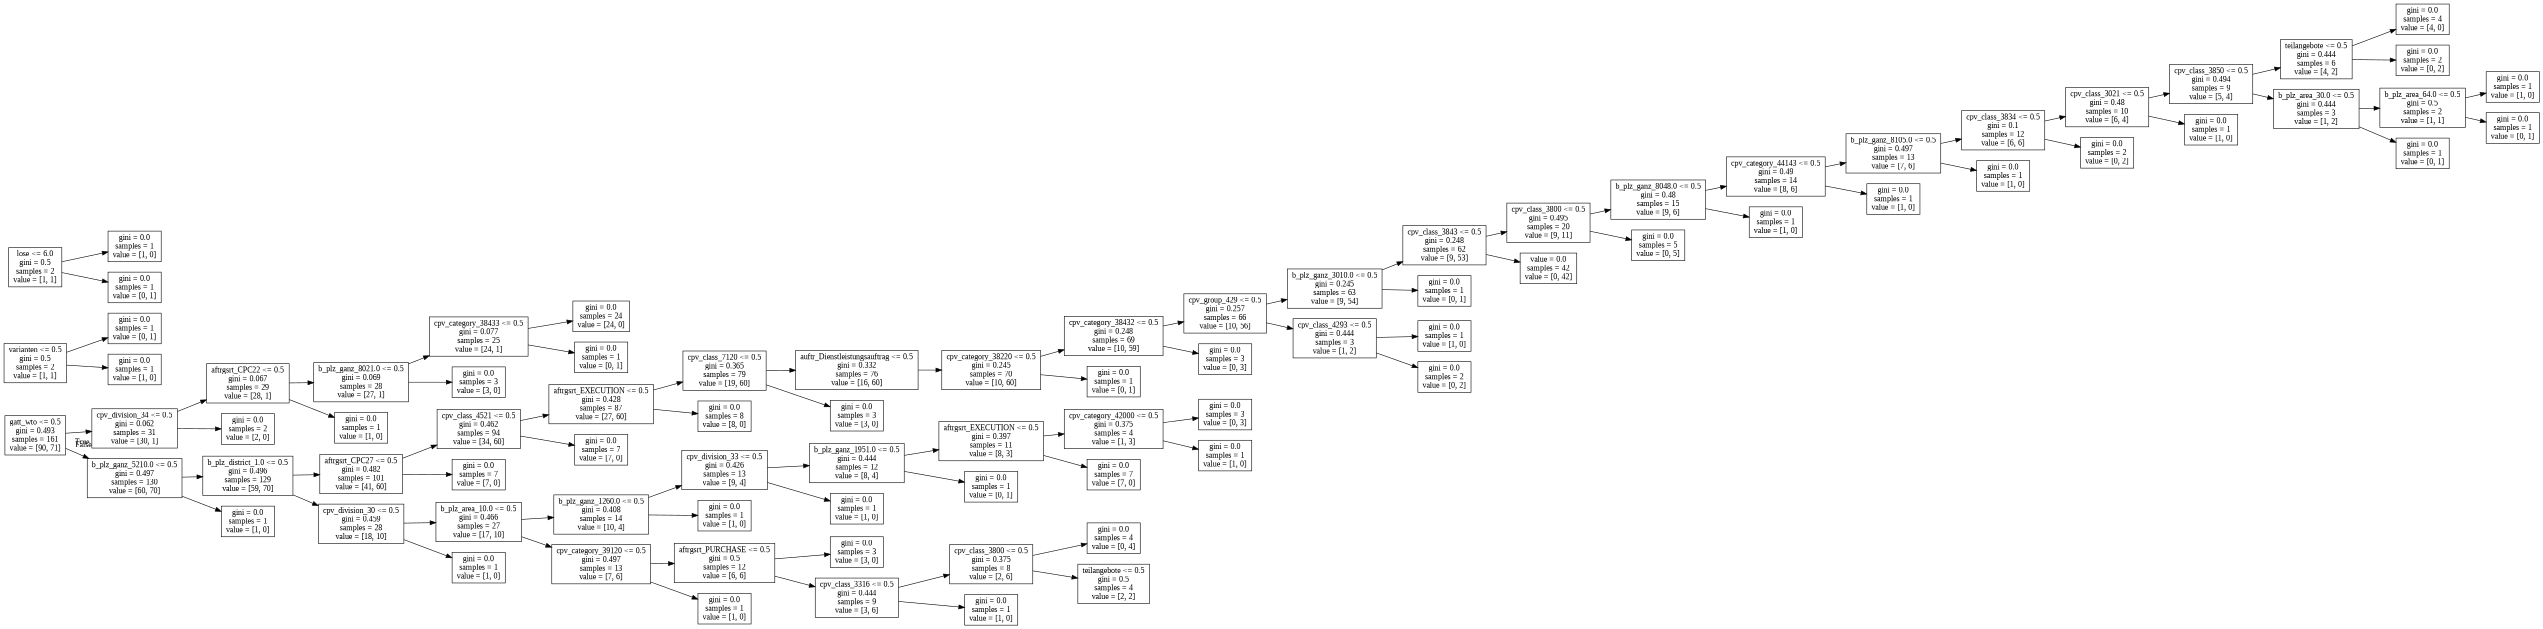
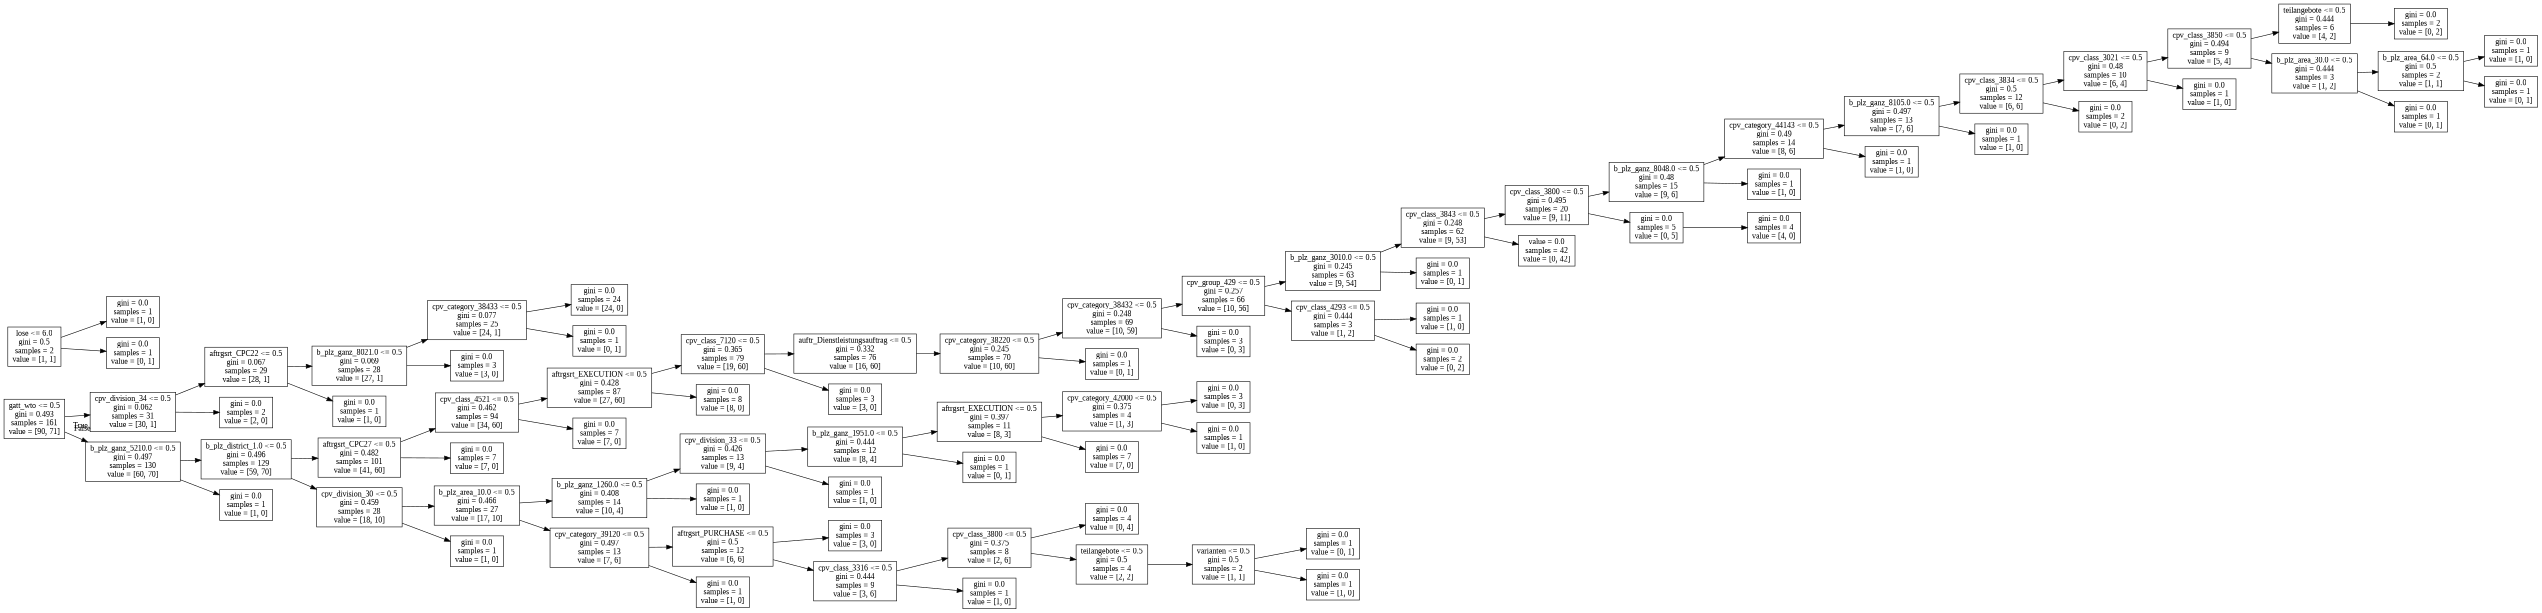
edge "teilangebote <= 0.5 gini = 0.444 samples = 6 value = [4, 2]" -> "gini = 0.0 samples = 4 value = [4, 0]": now "gini = 0.0 samples = 5 value = [0, 5]" -> "gini = 0.0 samples = 4 value = [4, 0]"
node "cpv_class_3834 <= 0.5 gini = 0.1 samples = 12 value = [6, 6]": label "cpv_class_3834 <= 0.5 gini = 0.1 samples = 12 value = [6, 6]" -> "cpv_class_3834 <= 0.5 gini = 0.5 samples = 12 value = [6, 6]"
edge "teilangebote <= 0.5 gini = 0.5 samples = 4 value = [2, 2]" -> "varianten <= 0.5 gini = 0.5 samples = 2 value = [1, 1]": added
